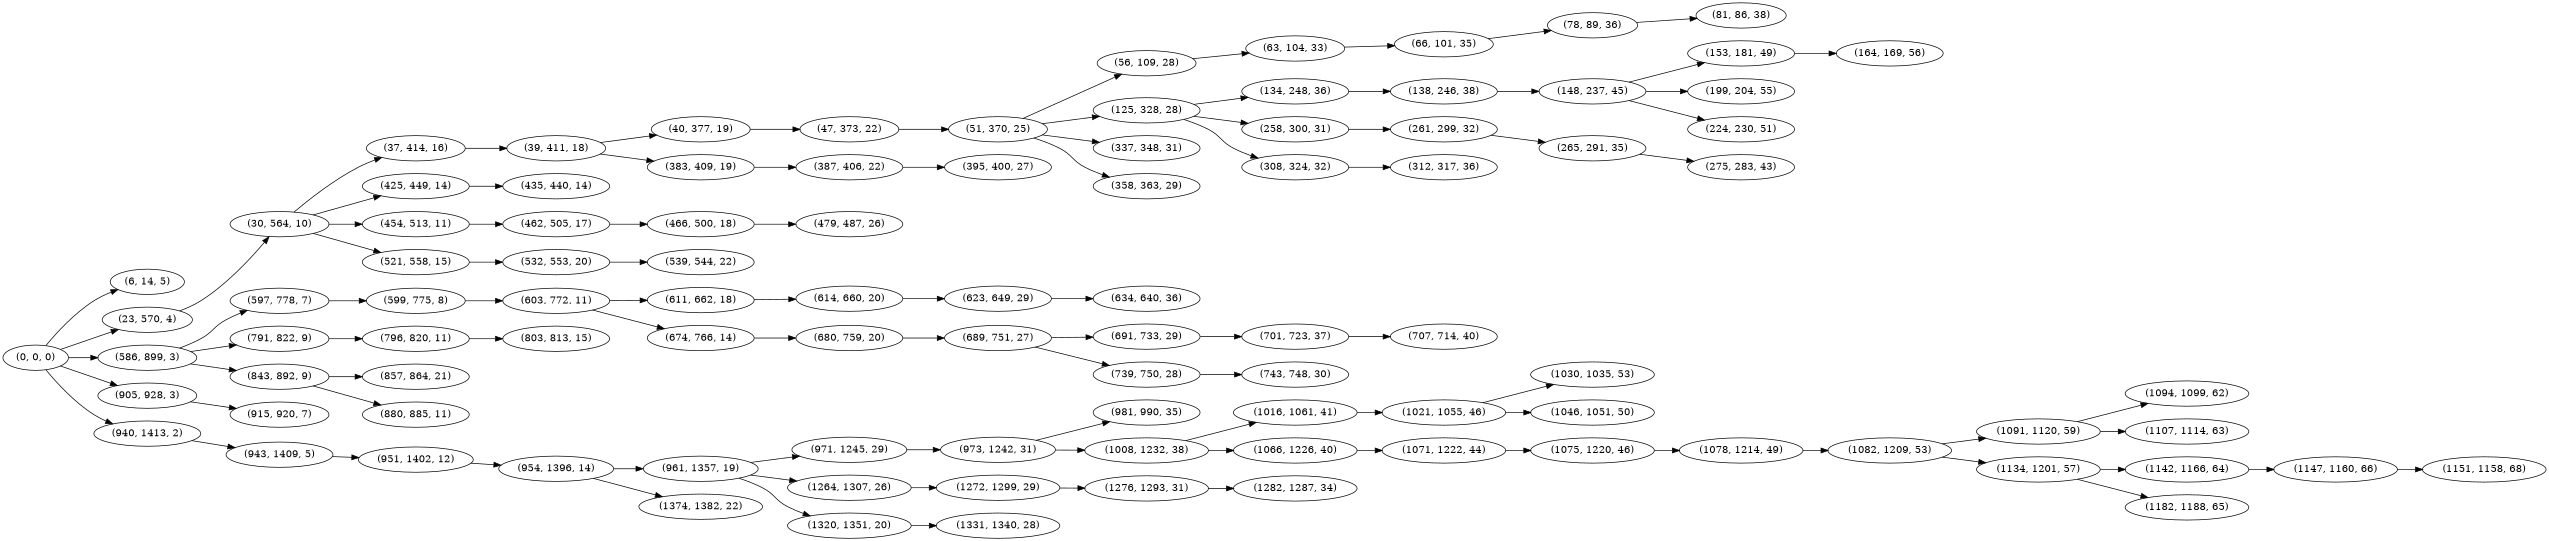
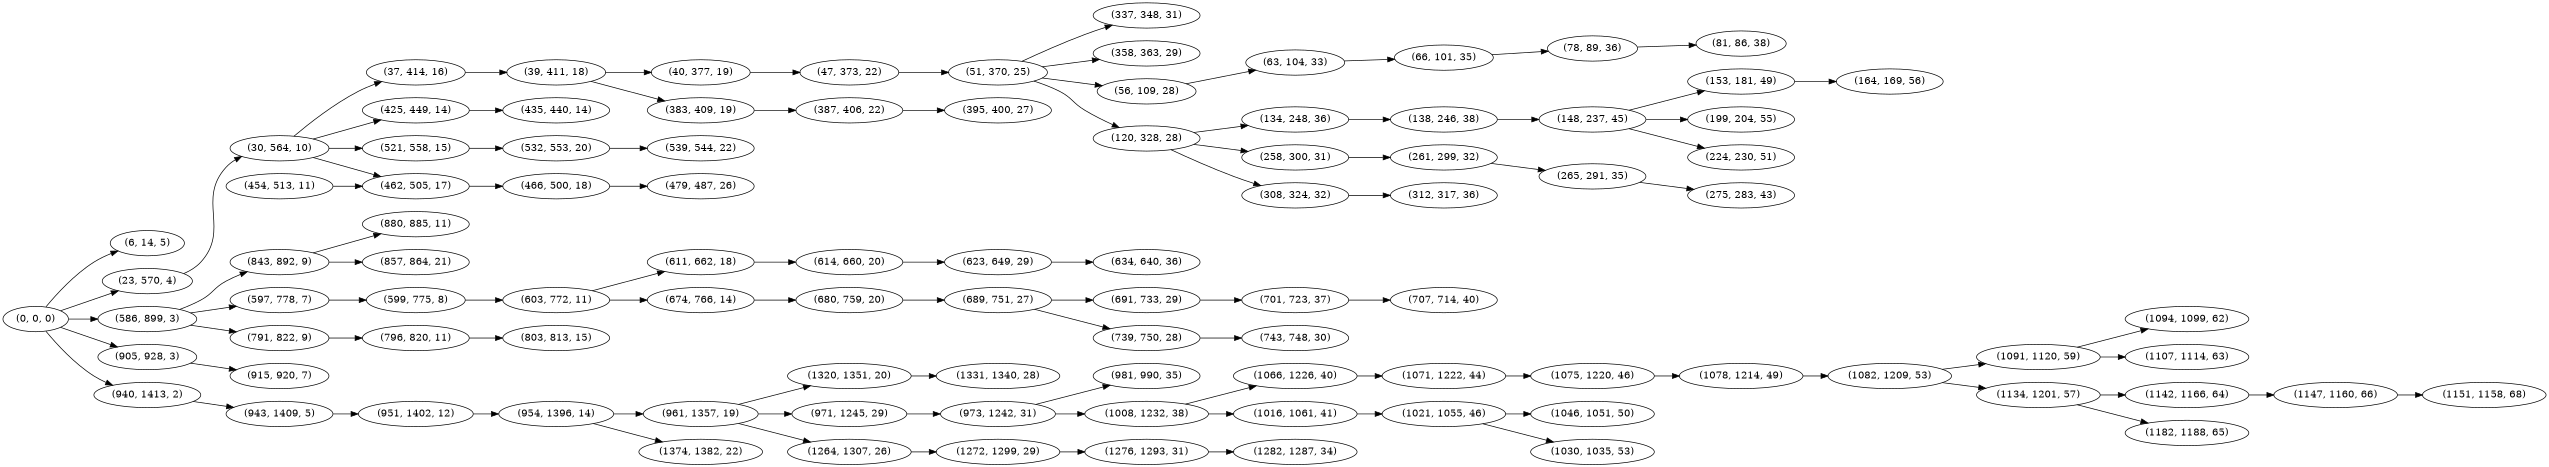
node "(125, 328, 28)": label "(125, 328, 28)" -> "(120, 328, 28)"
edge "(30, 564, 10)" -> "(454, 513, 11)": now "(30, 564, 10)" -> "(462, 505, 17)"
